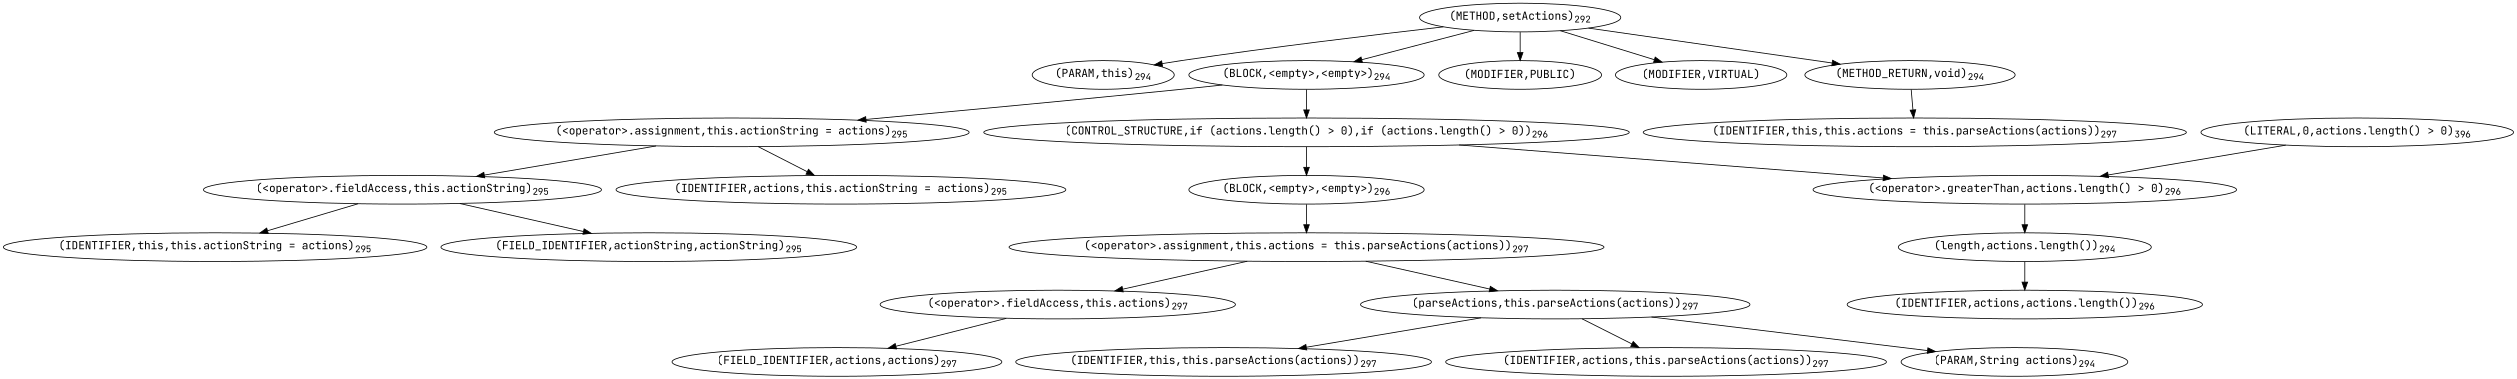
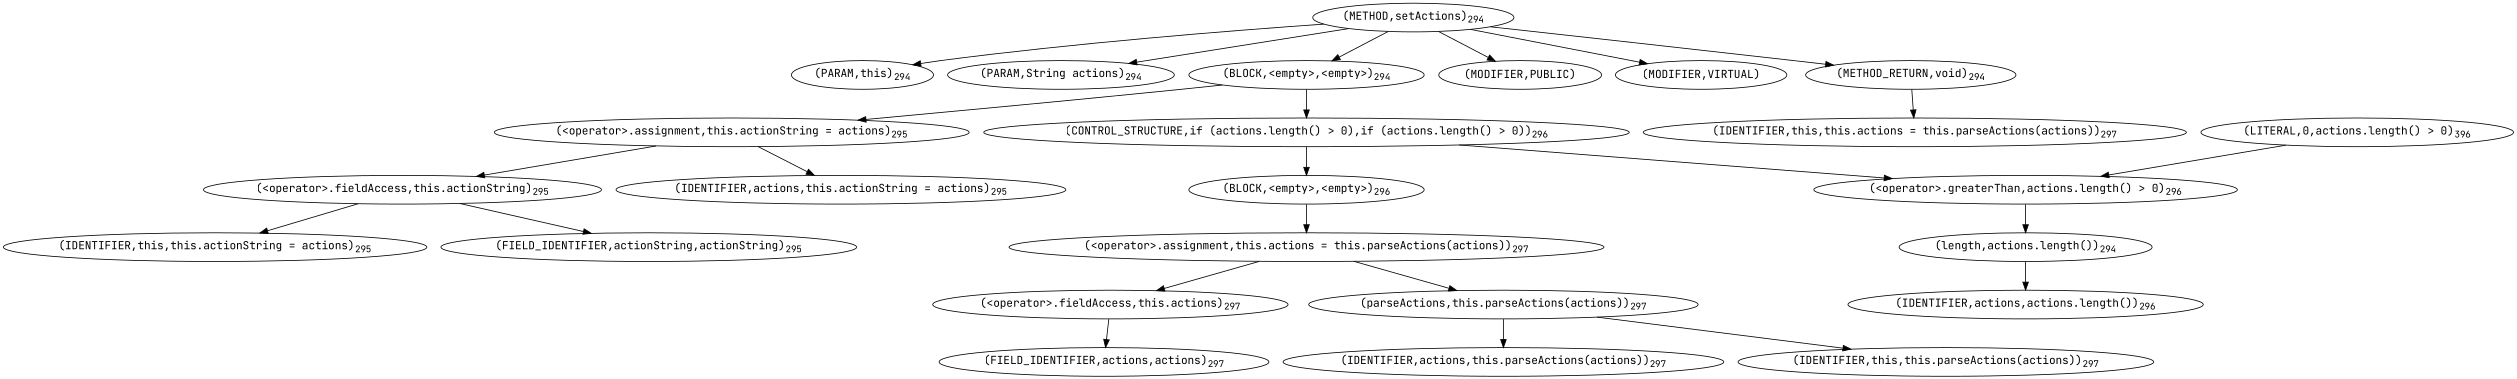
node "(METHOD,setActions)": text "292" -> "294"
edge "(parseActions,this.parseActions(actions))" -> "(PARAM,String actions)": now "(METHOD,setActions)" -> "(PARAM,String actions)"
